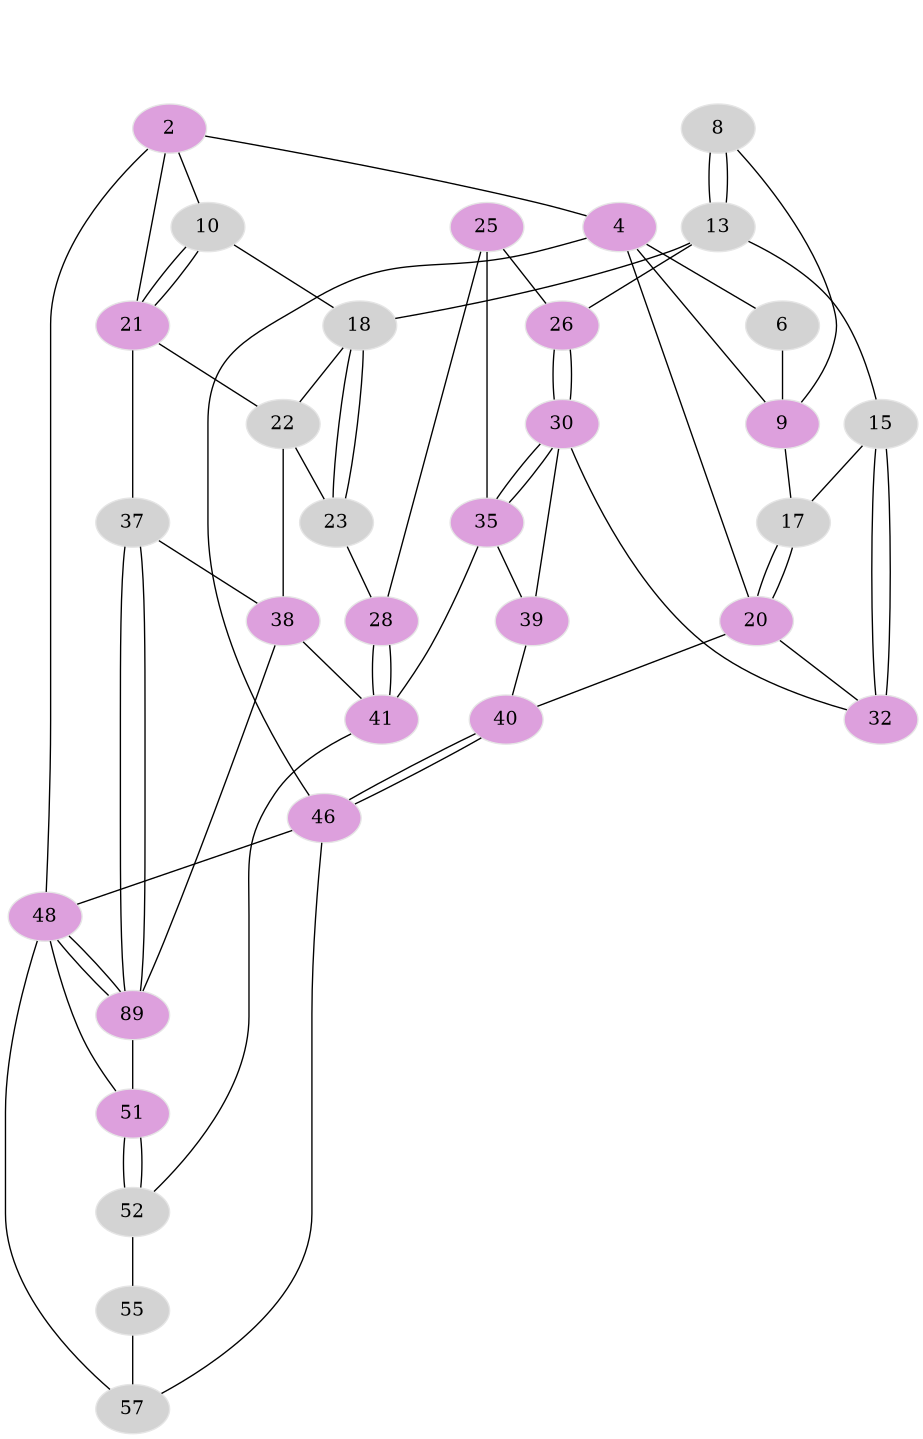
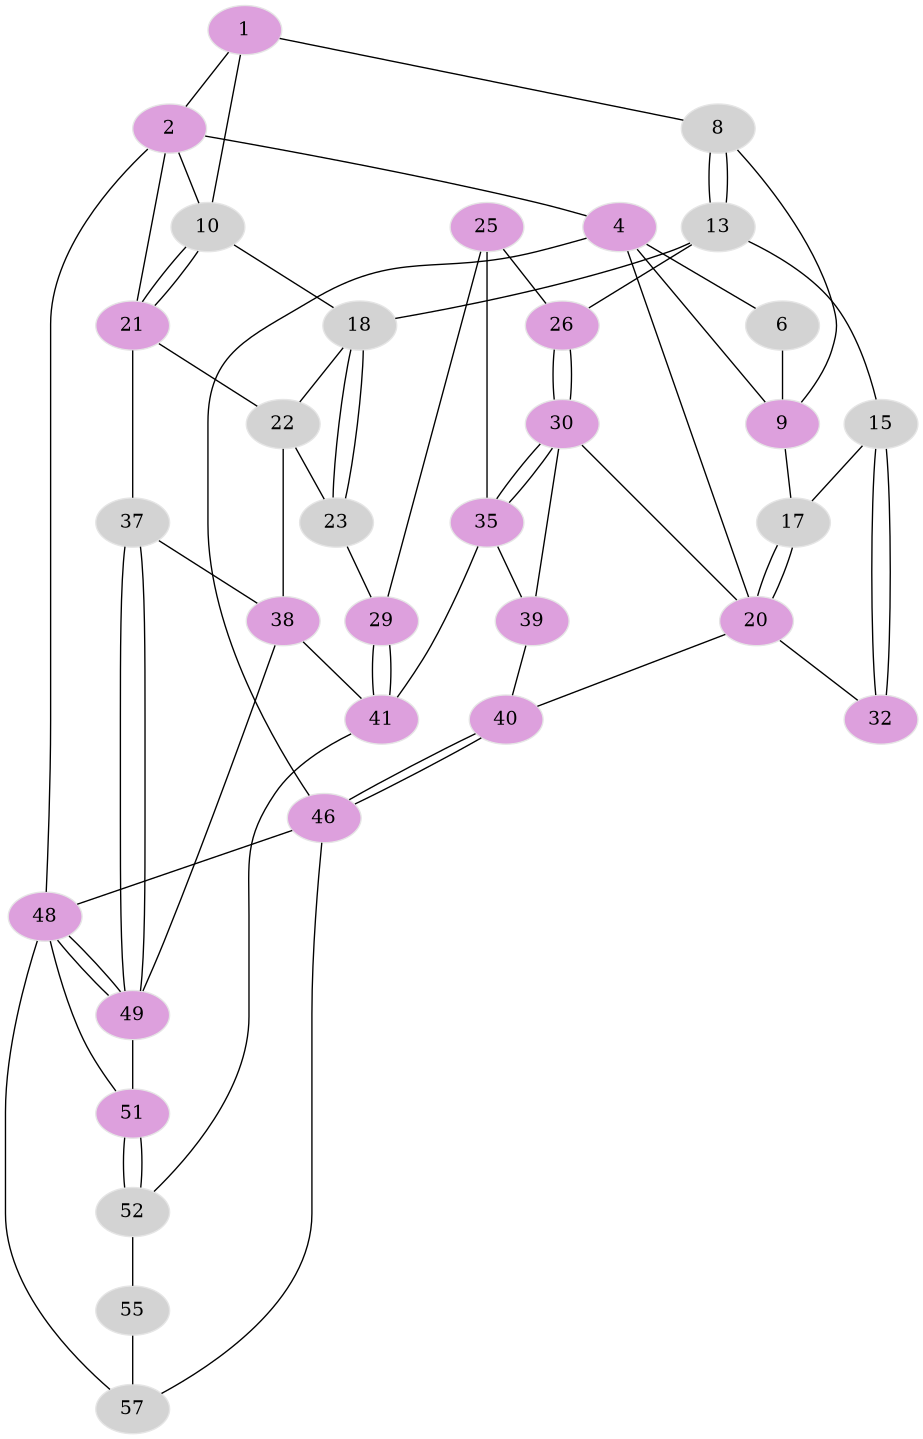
node "1": added
edge "30" -- "32": now "30" -- "20"
node "28": label "28" -> "29"
node "89": label "89" -> "49"
